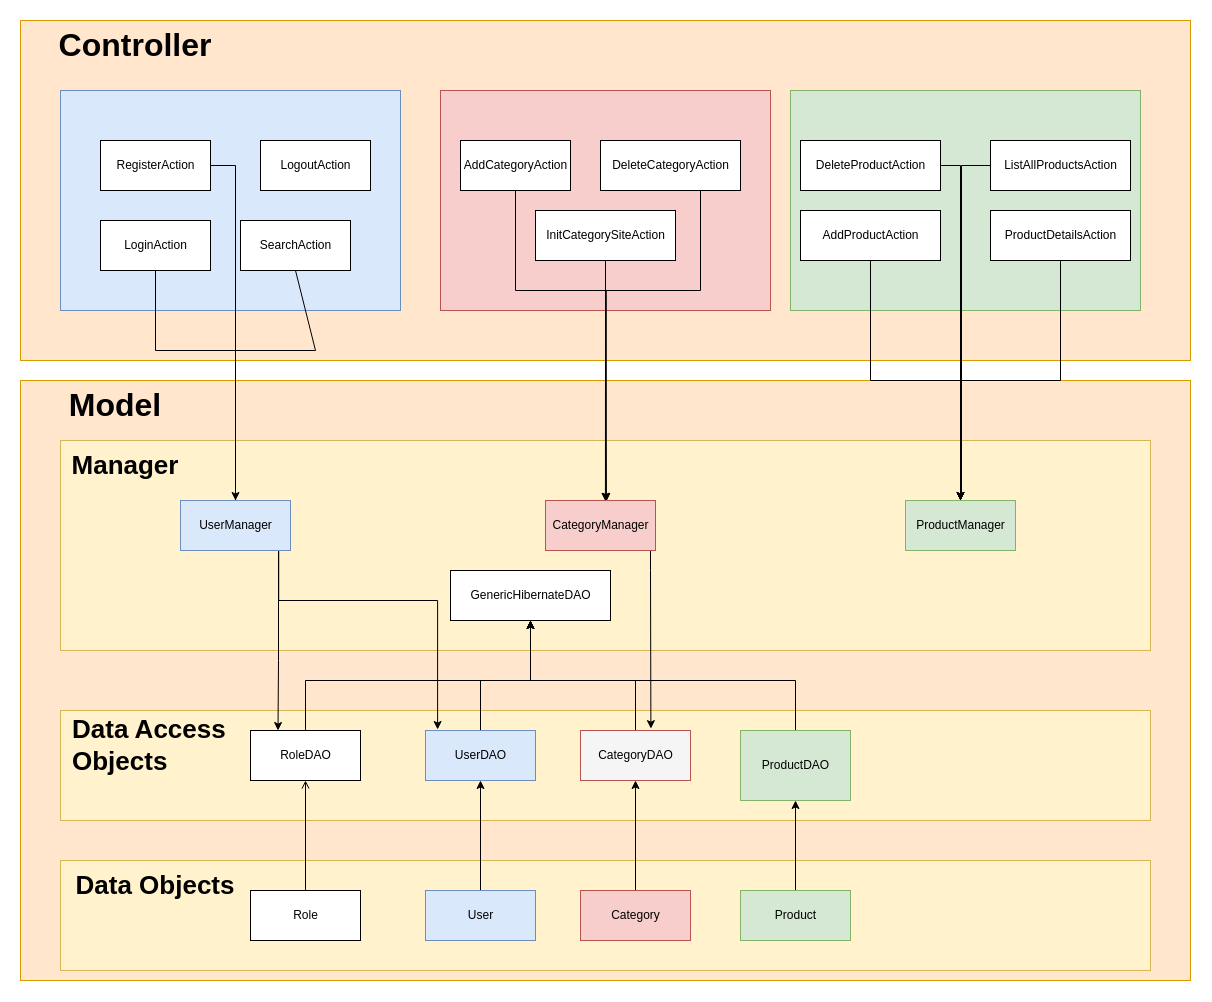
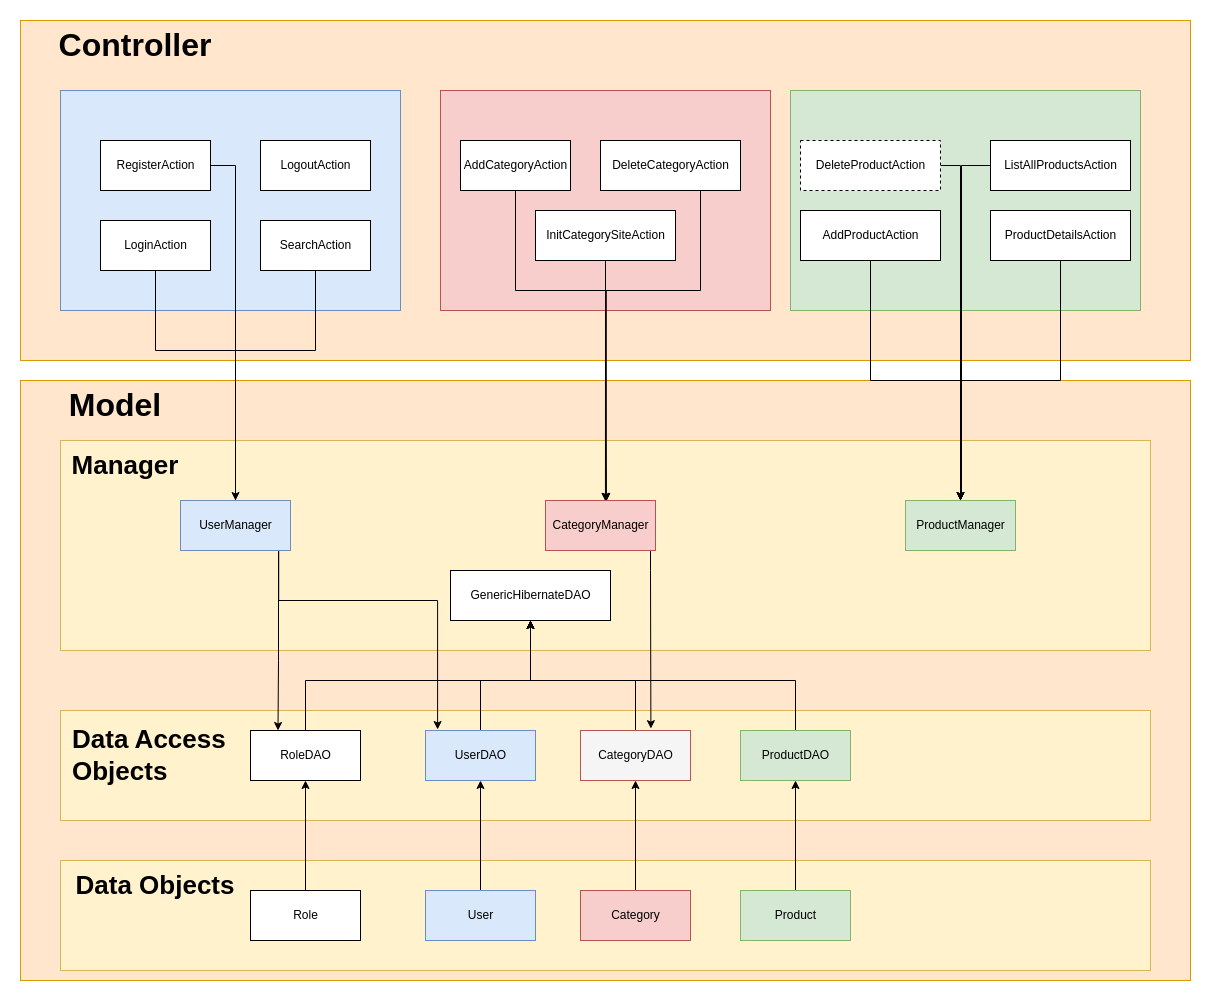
node "DeleteProductAction": style solid -> dashed
node "SearchAction": moved (296, 246) -> (316, 246)
node "Data Access Objects": moved (156, 746) -> (156, 756)
node "ProductDAO": size 110x70 -> 110x50
edge "Role" -> "RoleDAO": arrowhead open -> classic
